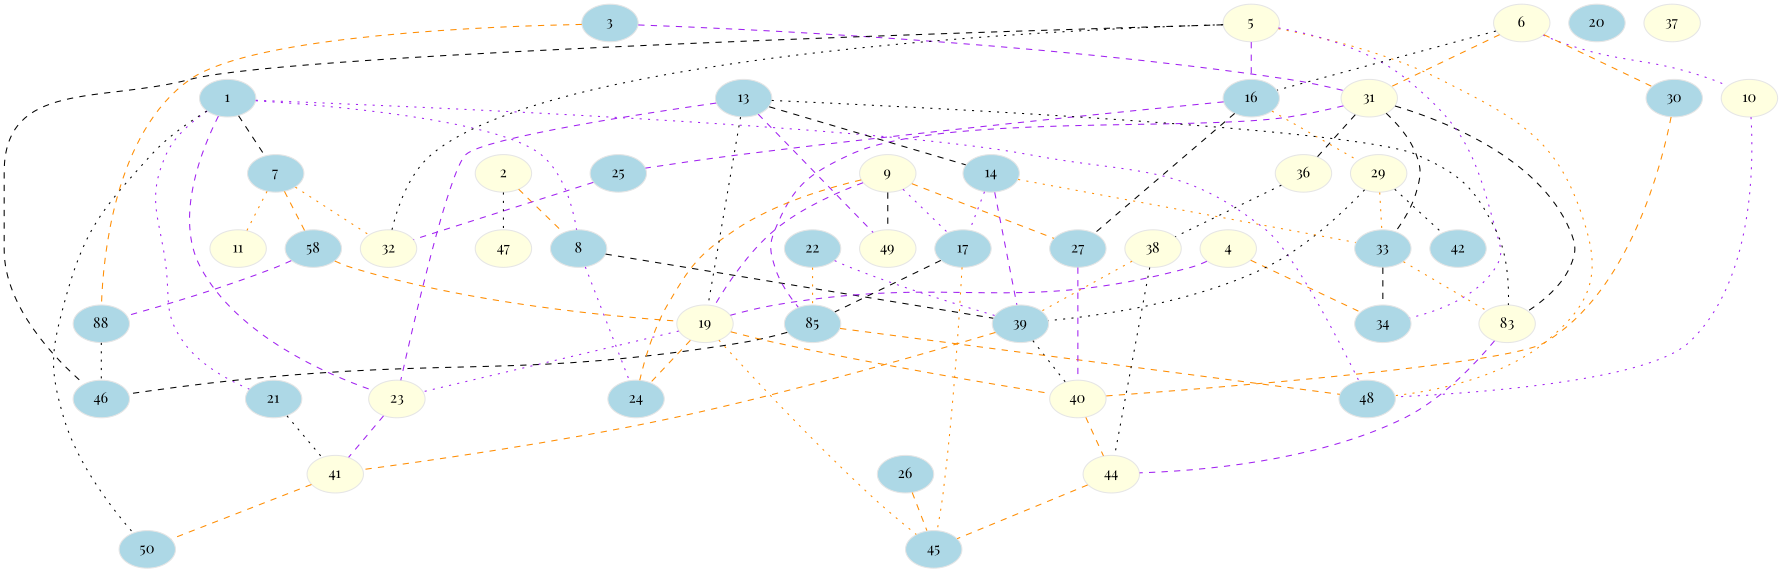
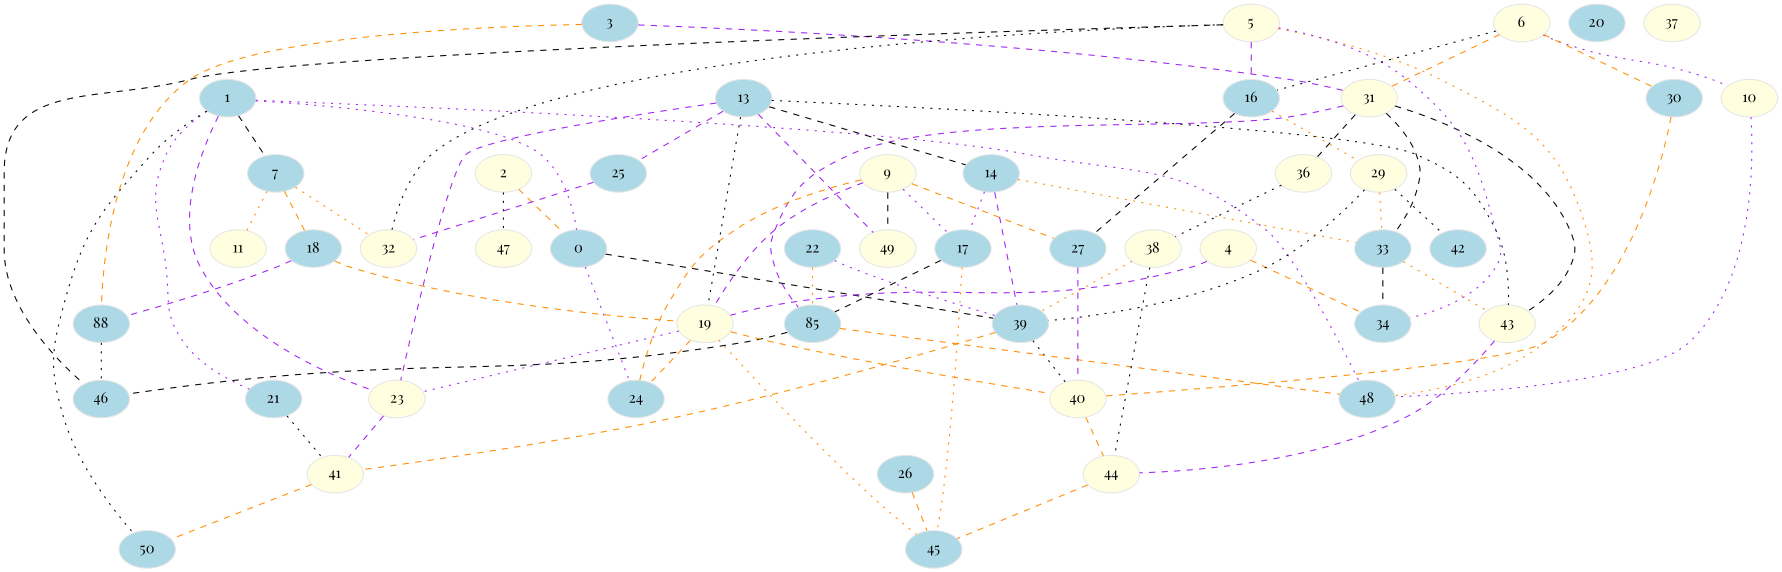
edge "16" -- "25": now "13" -- "25"
node "58": label "58" -> "18"
node "8": label "8" -> "0"
node "83": label "83" -> "43"
